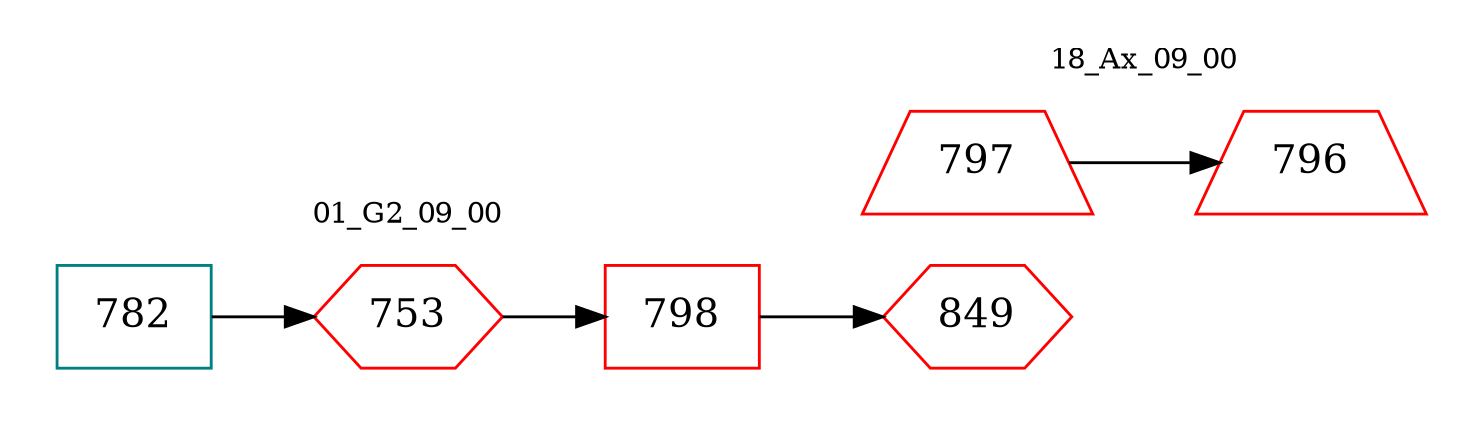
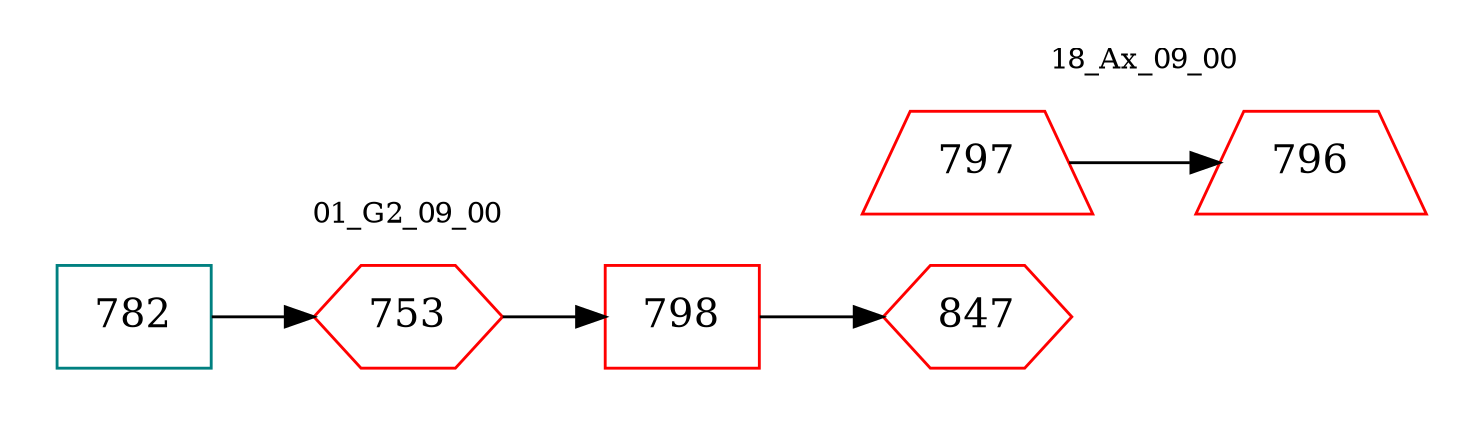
node "849": label "849" -> "847"
